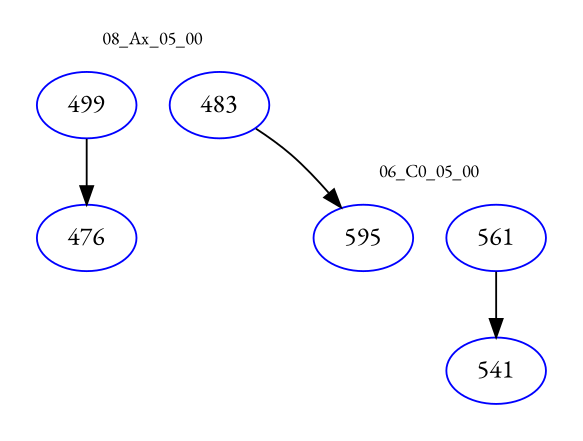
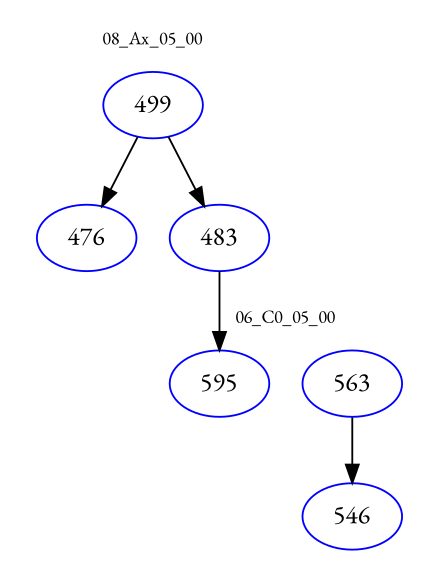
edge "499" -> "483": added
node "561": label "561" -> "563"
node "541": label "541" -> "546"
